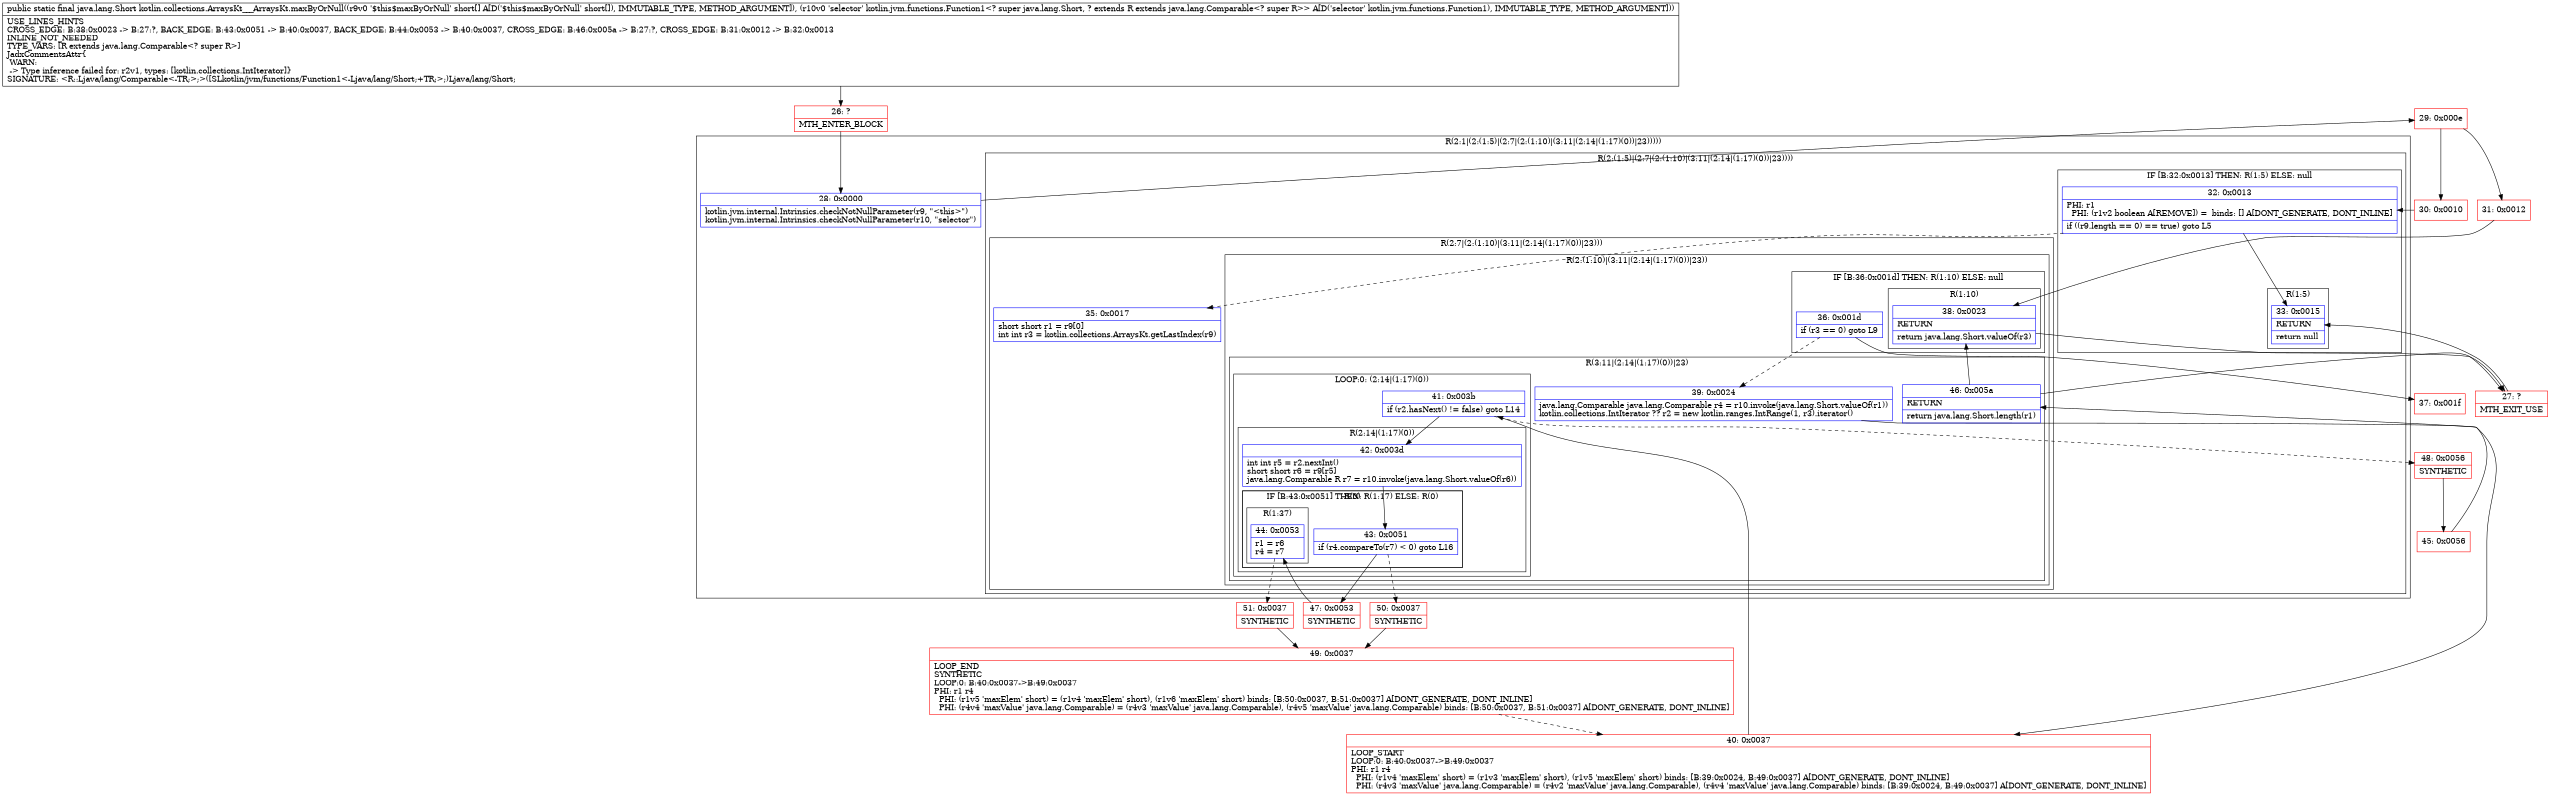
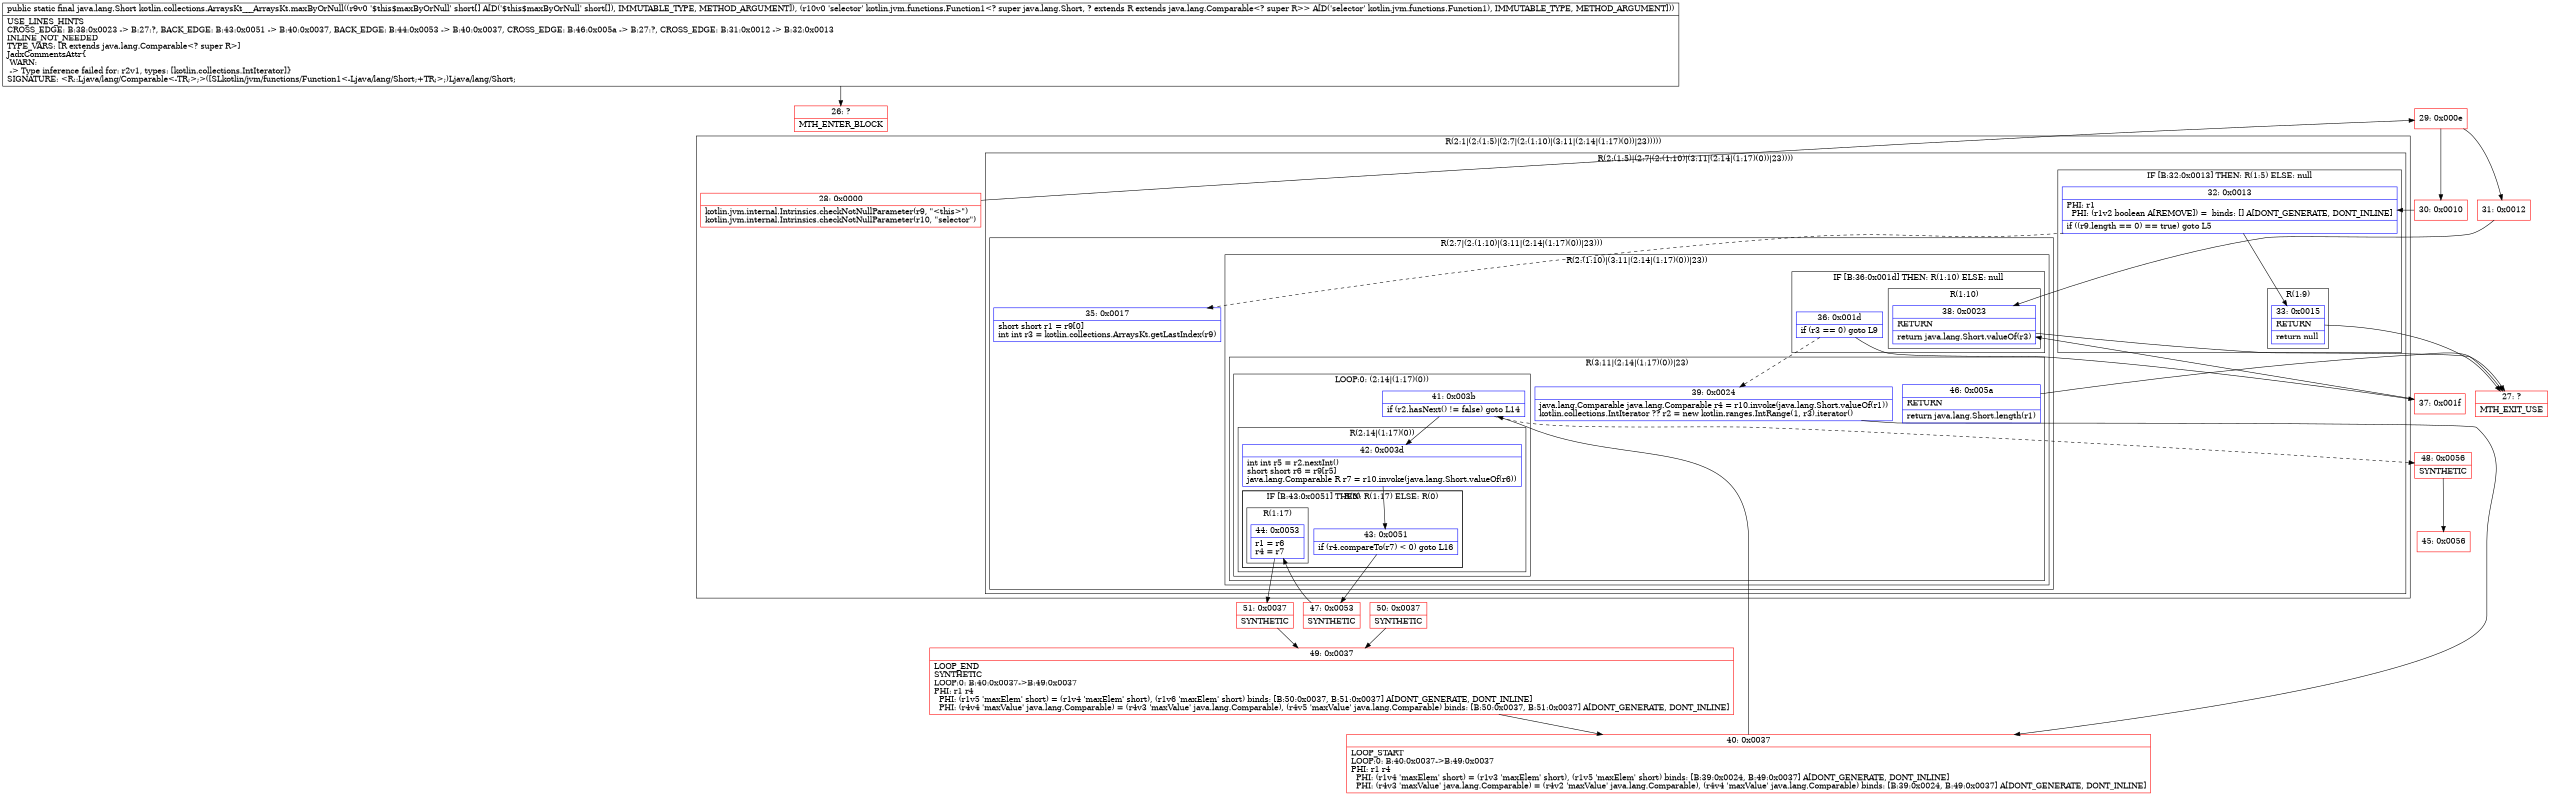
edge "26: ?" -> "28: 0x0000": removed
node "28: 0x0000": color blue -> red
cluster "R(1:5)": label "R(1:5)" -> "R(1:9)"
edge "27: ?" -> "33: 0x0015": reversed
edge "46: 0x005a" -> "38: 0x0023": now "37: 0x001f" -> "38: 0x0023"
edge "45: 0x0056" -> "46: 0x005a": removed
cluster "R(1:37)": label "R(1:37)" -> "R(1:17)"
edge "43: 0x0051" -> "50: 0x0037": removed
edge "44: 0x0053" -> "51: 0x0037": style dashed -> solid
edge "49: 0x0037" -> "40: 0x0037": style dashed -> solid
